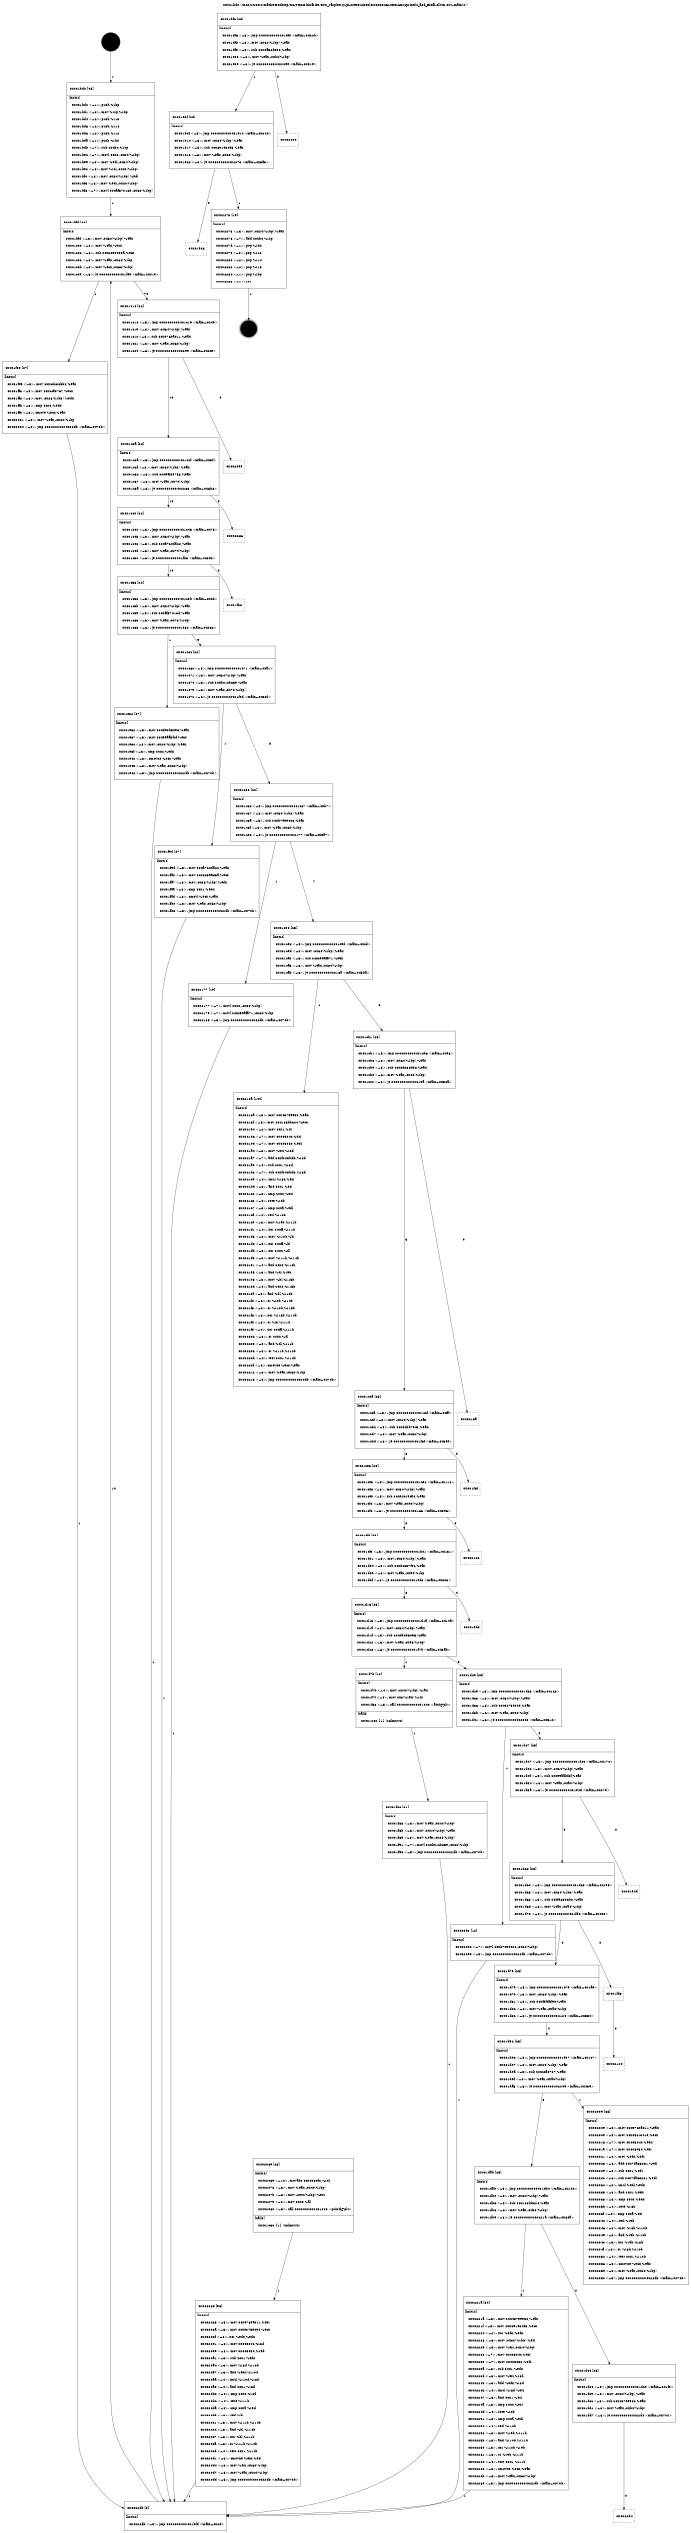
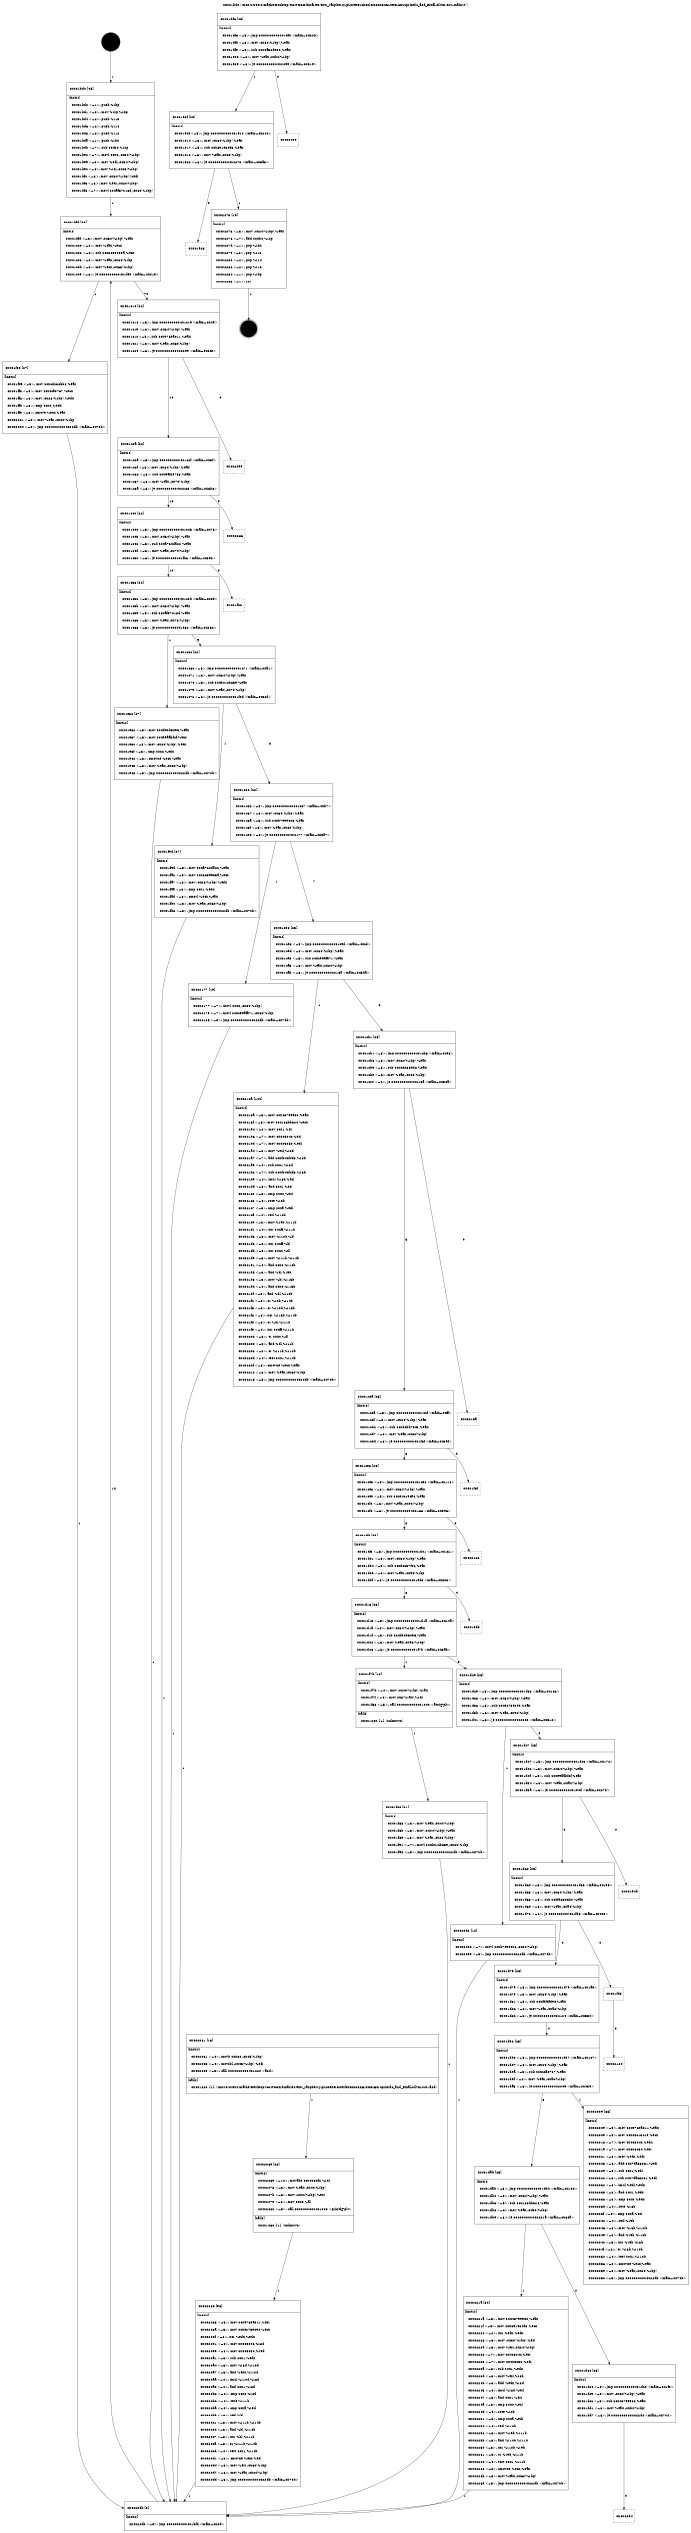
edge "0x40218a [144]" -> "0x4022db [5]": added, label "1"
node "0x402061 [13]": added
